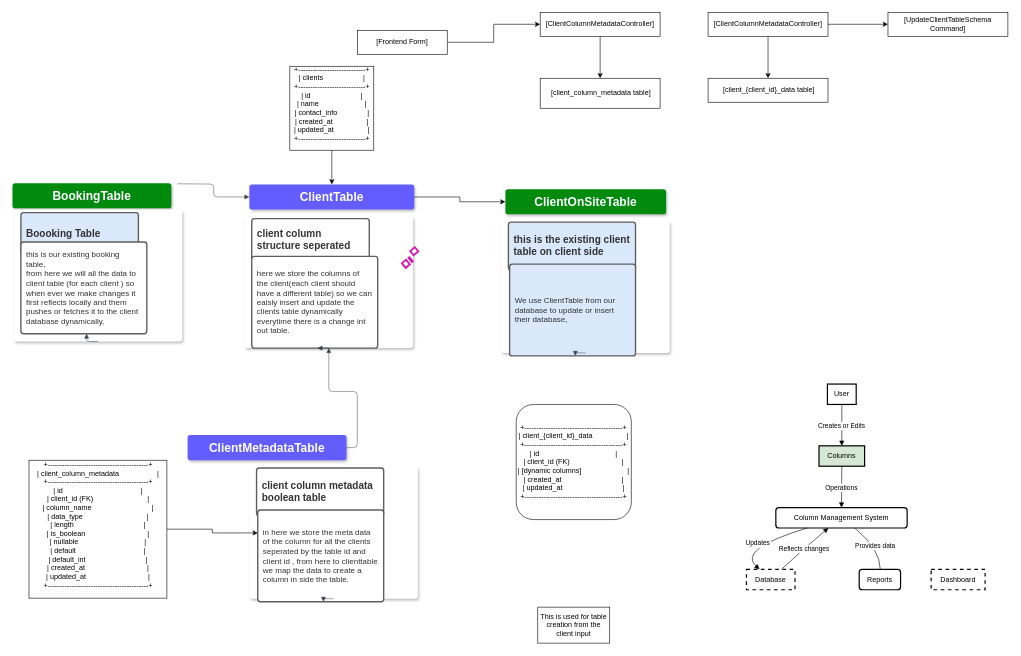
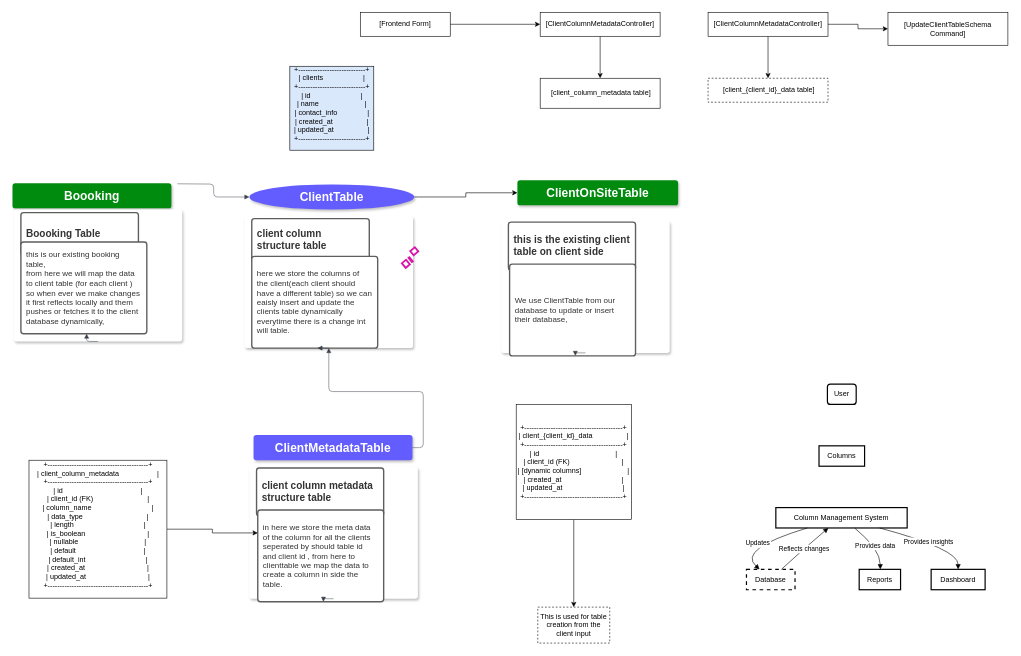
node "[UpdateClientTableSchema Command]": size 120x24 -> 120x33
node "[Frontend Form]": moved (402, 42) -> (405, 24)
node "[client_{client_id}_data table]": style solid -> dashed
node "+----------------------------+ | clients | +----------------------------+ | id | | name | | contact_info | | created_at | | updated_at | +----------------------------+": fillcolor #ffffff -> #dae8fc
edge "+----------------------------+ | clients | +----------------------------+ | id | | name | | contact_info | | created_at | | updated_at | +----------------------------+" -> "ClientTable": removed
node "BookingTable": label "BookingTable" -> "Boooking"
node "ClientTable": shape rounded rectangle -> ellipse
node "ClientOnSiteTable": moved (586, 202) -> (598, 193)
node "Boooking Table": fillcolor #dae8fc -> #ffffff
node "client column structure seperated": label "client column structure seperated" -> "client column structure table"
node "this is the existing client table on client side": fillcolor #dae8fc -> #ffffff
node "this is our existing booking table, from here we will all the data to client table (for each client ) so when ever we make changes it first reflects locally and them pushes or fetches it to the client database dynamically,": label "this is our existing booking table, from here we will all the data to client table (for each client ) so when ever we make changes it first reflects locally and them pushes or fetches it to the client database dynamically," -> "this is our existing booking table, from here we will map the data to client table (for each client ) so when ever we make changes it first reflects locally and them pushes or fetches it to the client database dynamically,"
node "here we store the columns of the client(each client should have a different table) so we can eaisly insert and update the clients table dynamically everytime there is a change int out table.": label "here we store the columns of the client(each client should have a different table) so we can eaisly insert and update the clients table dynamically everytime there is a change int out table." -> "here we store the columns of the client(each client should have a different table) so we can eaisly insert and update the clients table dynamically everytime there is a change int will table."
node "We use ClientTable from our database to update or insert their database,": fillcolor #dae8fc -> #ffffff
node "User": shape rectangle -> rounded rectangle
edge "User" -> "Columns": removed, label "Creates or Edits"
node "ClientMetadataTable": moved (267, 448) -> (333, 448)
node "Columns": fillcolor #d5e8d4 -> #ffffff
node "+-----------------------------------------+ | client_{client_id}_data | +-----------------------------------------+ | id | | client_id (FK) | | [dynamic columns] | | created_at | | updated_at | +-----------------------------------------+": shape rounded rectangle -> rectangle
node "client column metadata boolean table": label "client column metadata boolean table" -> "client column metadata structure table"
edge "Columns" -> "Column Management System": removed, label "Operations"
node "Column Management System": shape rounded rectangle -> rectangle
edge "Column Management System" -> "Dashboard": added, label "Provides insights"
node "in here we store the meta data of the column for all the clients seperated by the table id and client id , from here to clienttable we map the data to create a column in side the table.": label "in here we store the meta data of the column for all the clients seperated by the table id and client id , from here to clienttable we map the data to create a column in side the table." -> "in here we store the meta data of the column for all the clients seperated by should table id and client id , from here to clienttable we map the data to create a column in side the table."
edge "Column Management System" -- "Reports": arrowhead none -> block
node "Reports": shape rounded rectangle -> rectangle
node "Dashboard": style dashed -> solid
edge "+-----------------------------------------+ | client_{client_id}_data | +-----------------------------------------+ | id | | client_id (FK) | | [dynamic columns] | | created_at | | updated_at | +-----------------------------------------+" -> "This is used for table creation from the client input": added
node "This is used for table creation from the client input": style solid -> dashed
